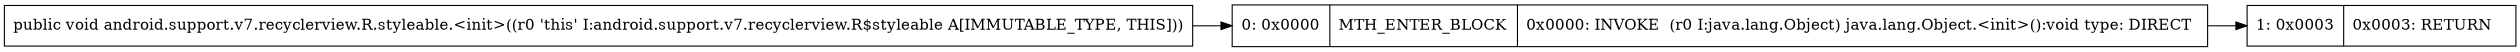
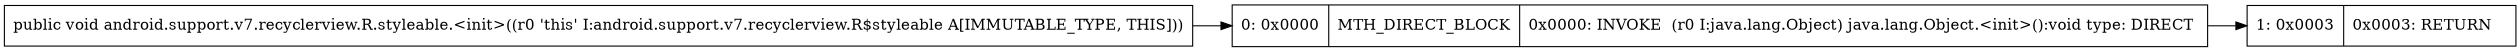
node "0: 0x0000": text "MTH_ENTER_BLOCK" -> "MTH_DIRECT_BLOCK"
